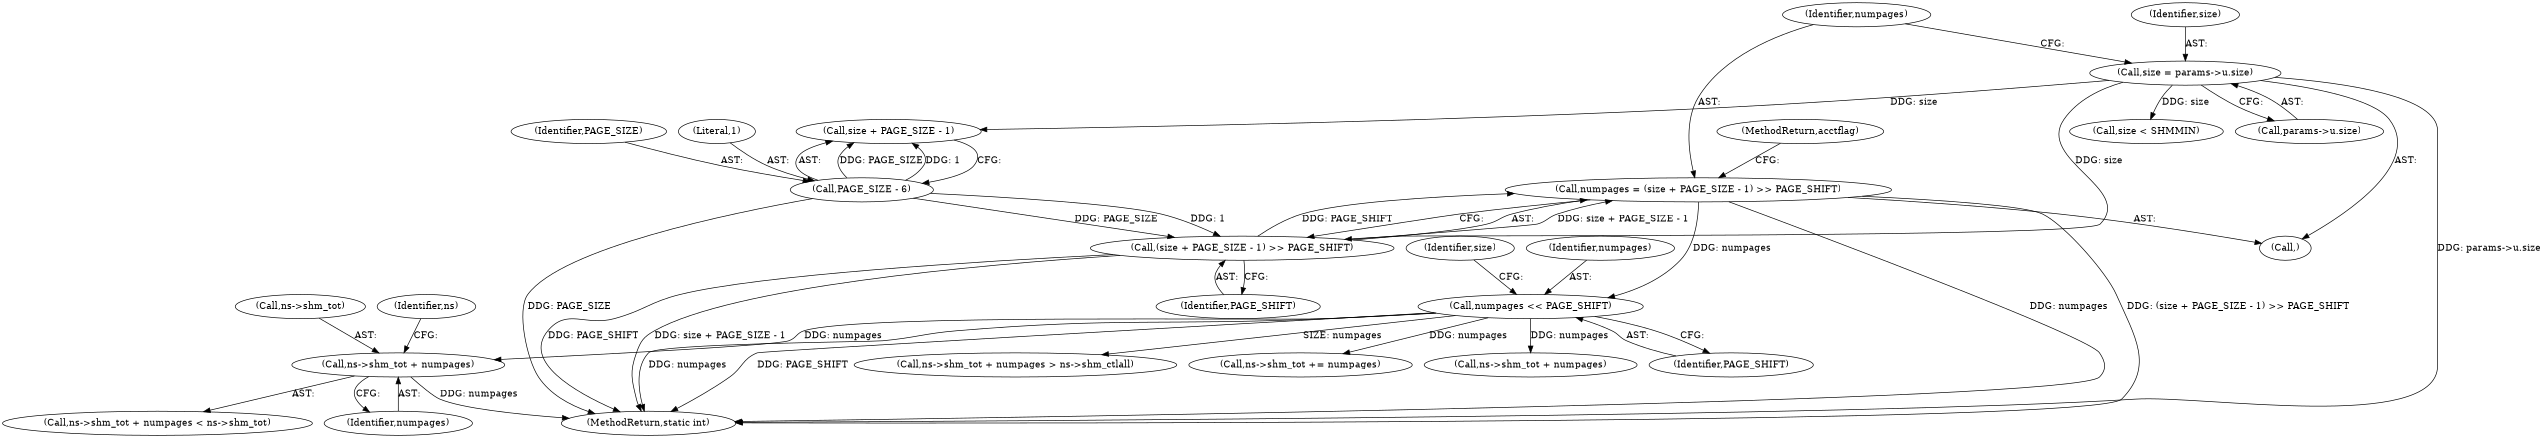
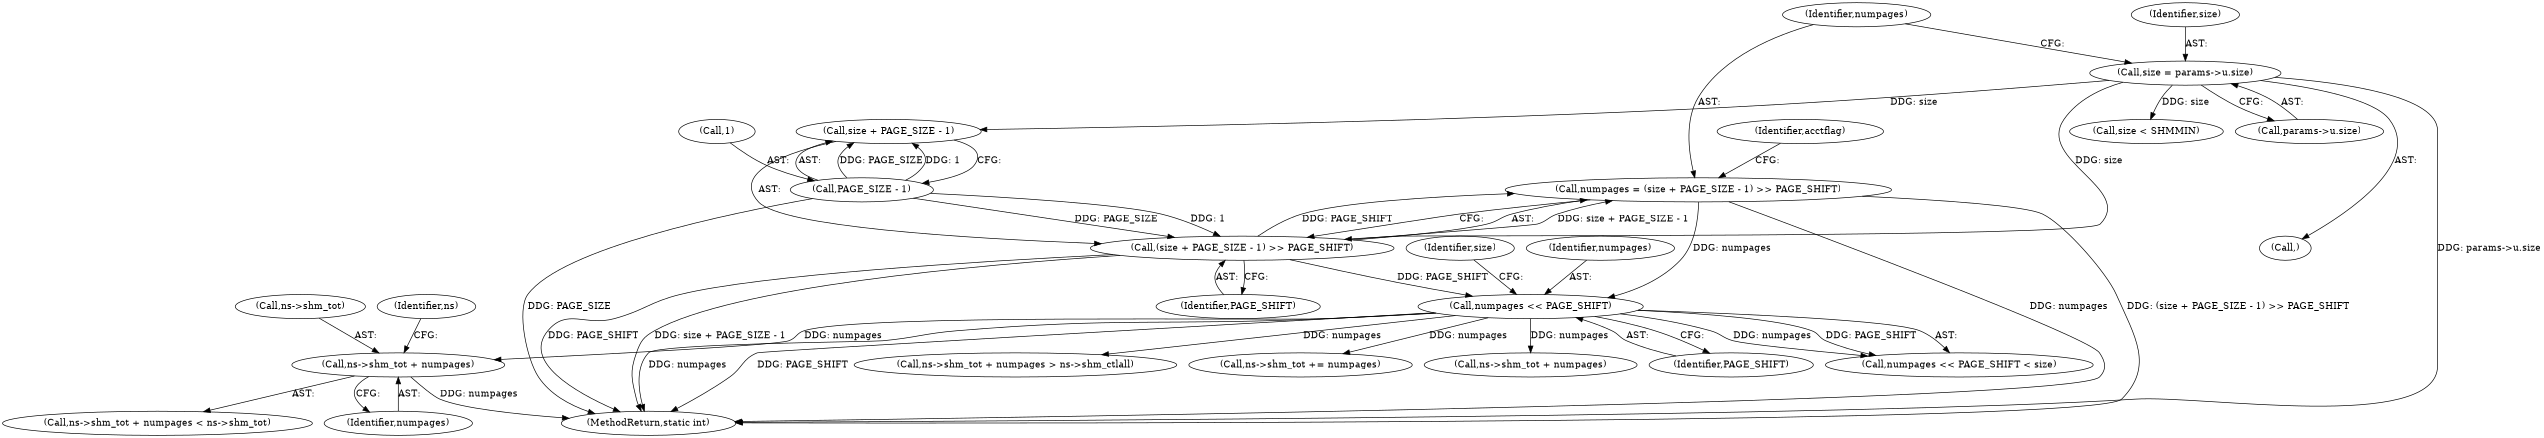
node "(Identifier,PAGE_SIZE)": removed
node "(Literal,1)": label "(Literal,1)" -> "(Call,1)"
node "(MethodReturn,acctflag)": label "(MethodReturn,acctflag)" -> "(Identifier,acctflag)"
node "(Call,PAGE_SIZE - 6)": label "(Call,PAGE_SIZE - 6)" -> "(Call,PAGE_SIZE - 1)"
edge "(Call,numpages = (size + PAGE_SIZE - 1) >> PAGE_SHIFT)" -> "(Call,)": removed, label "AST:"
edge "(Call,size + PAGE_SIZE - 1)" -> "(Call,(size + PAGE_SIZE - 1) >> PAGE_SHIFT)": added, label "AST:"
edge "(Call,(size + PAGE_SIZE - 1) >> PAGE_SHIFT)" -> "(Call,numpages << PAGE_SHIFT)": added, label "DDG: PAGE_SHIFT"
edge "(Call,numpages << PAGE_SHIFT)" -> "(Call,ns->shm_tot + numpages > ns->shm_ctlall)": label "SIZE: numpages" -> "DDG: numpages"
node "(Call,numpages << PAGE_SHIFT < size)": added
